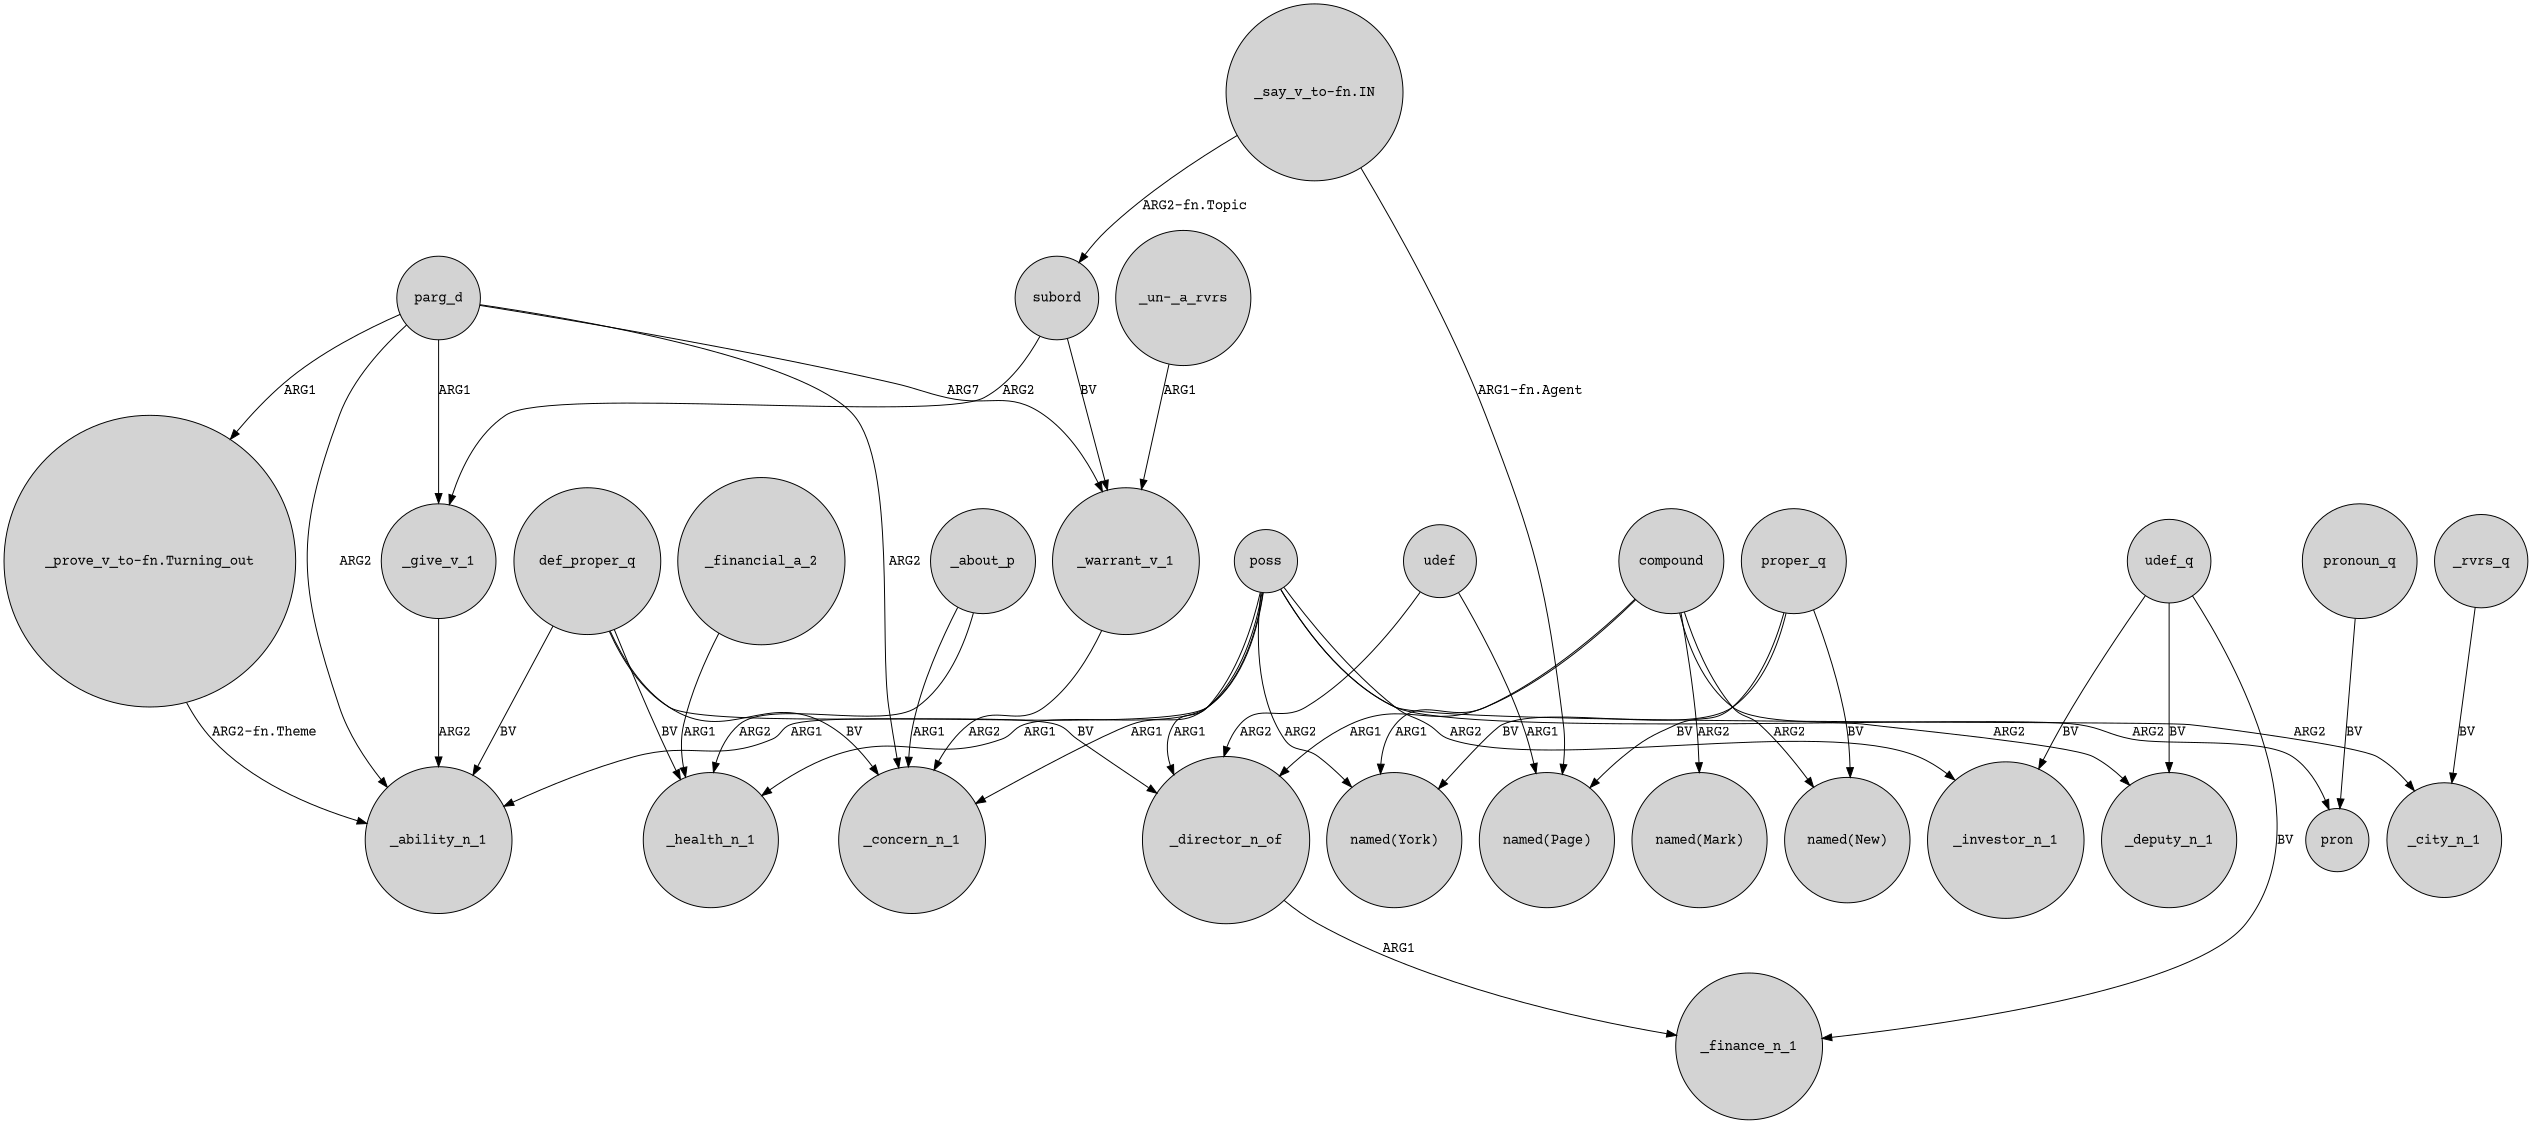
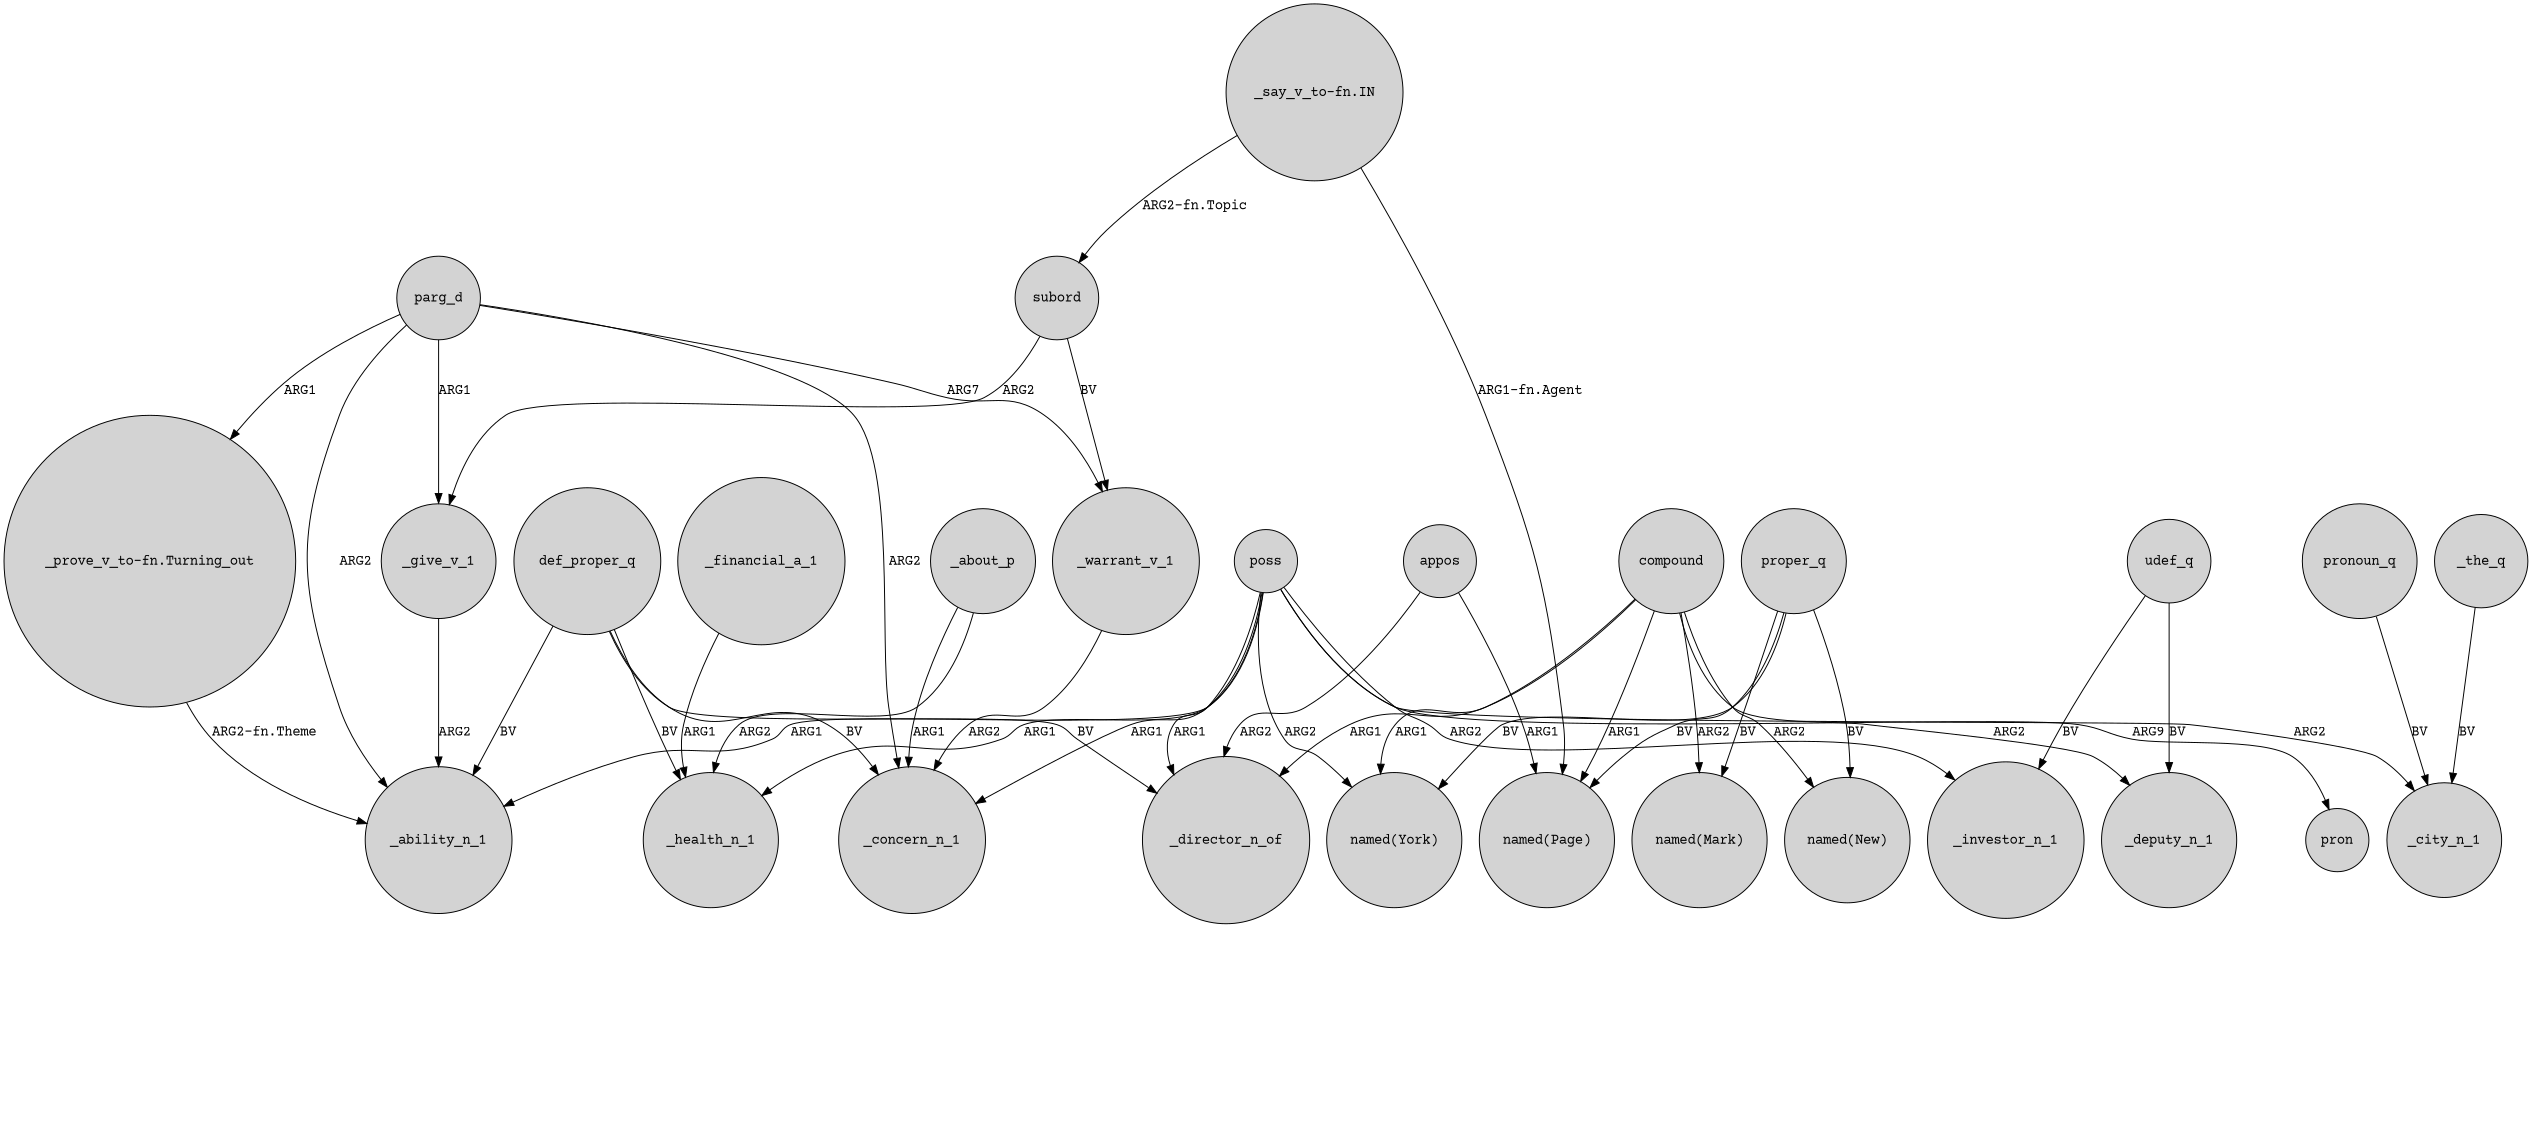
node "_un-_a_rvrs": removed
node "_financial_a_2": label "_financial_a_2" -> "_financial_a_1"
node "udef": label "udef" -> "appos"
node "_rvrs_q": label "_rvrs_q" -> "_the_q"
edge "compound" -> "named(Page)": added, label "ARG1"
edge "proper_q" -> "named(Mark)": added, label "BV"
edge "pronoun_q" -> "pron": now "pronoun_q" -> "_city_n_1"
edge "poss" -> "pron": label "ARG2" -> "ARG9"
node "_finance_n_1": removed
